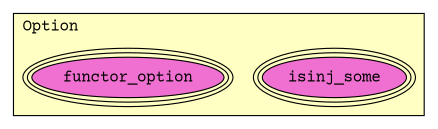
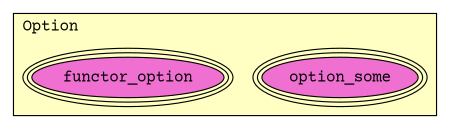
node "isinj_some": label "isinj_some" -> "option_some"
